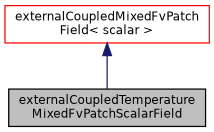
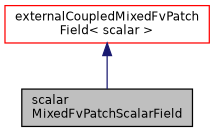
node "externalCoupledTemperature MixedFvPatchScalarField": label "externalCoupledTemperature MixedFvPatchScalarField" -> "scalar MixedFvPatchScalarField"
